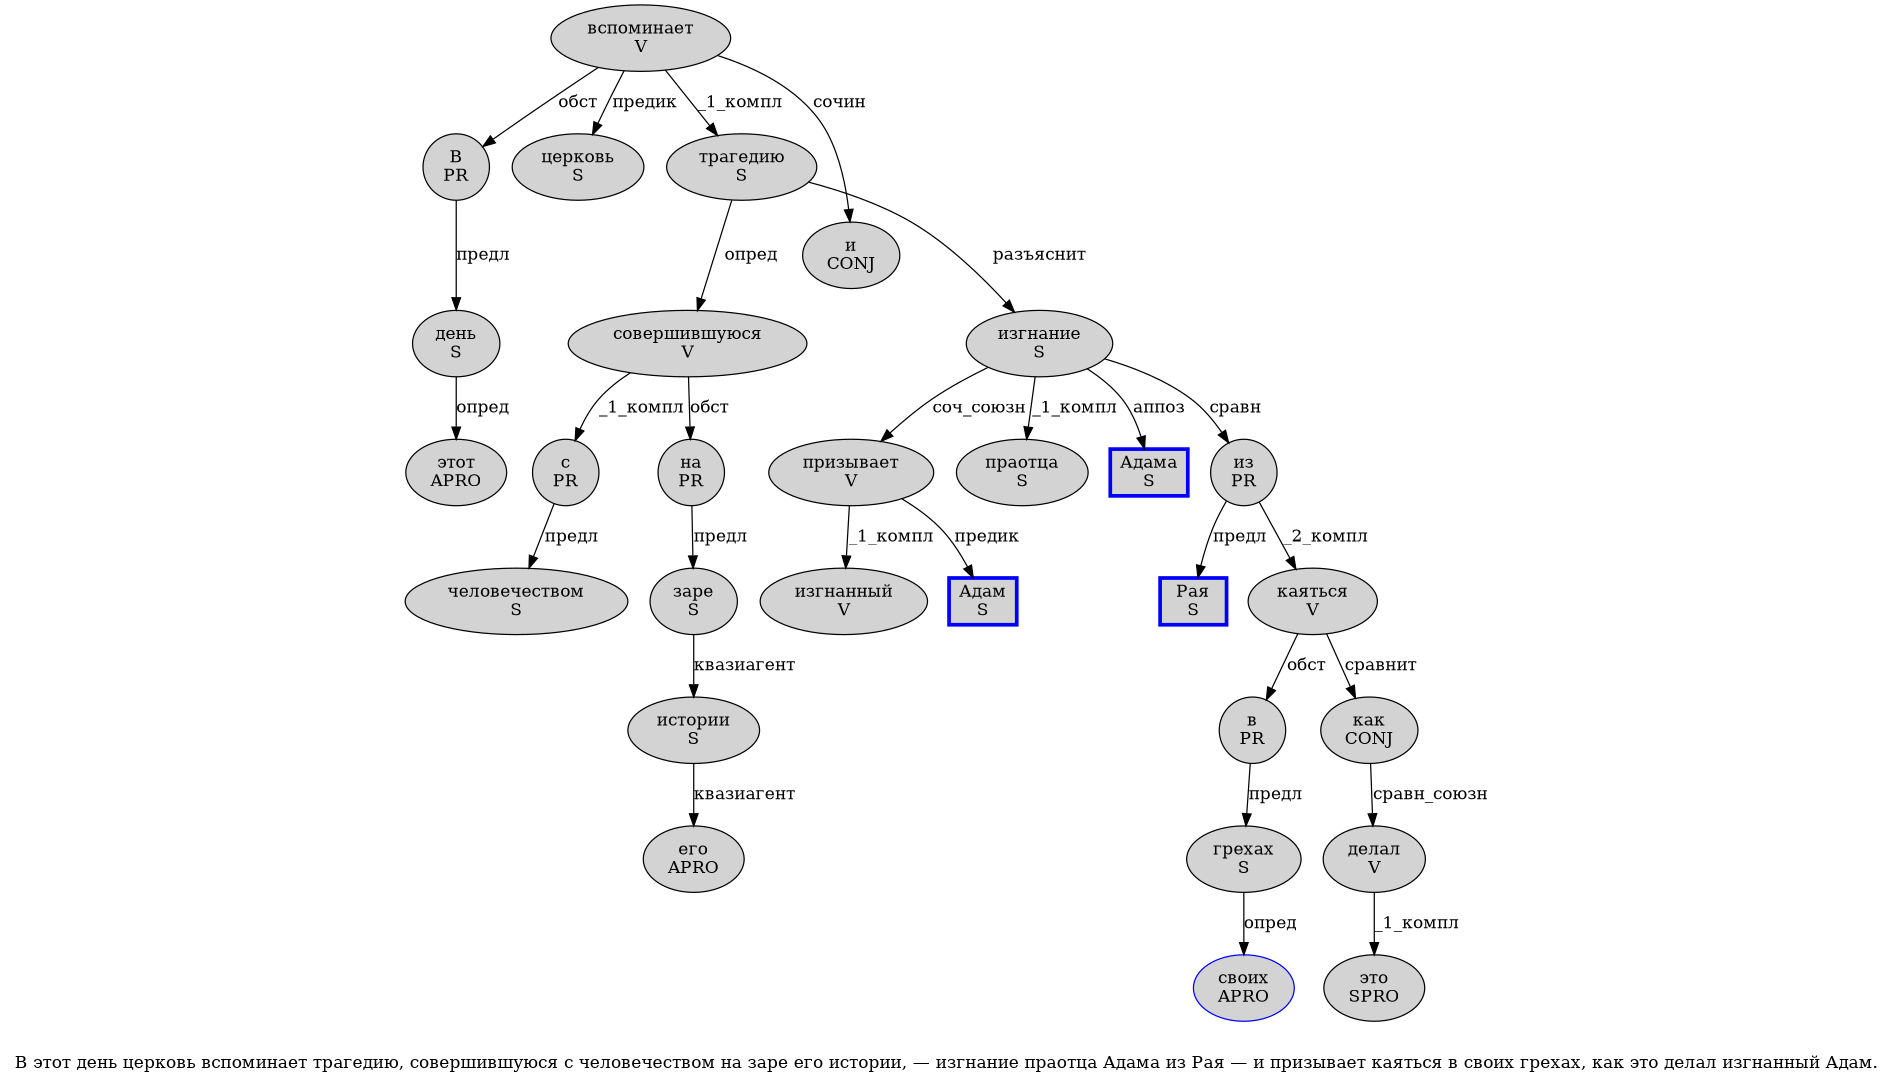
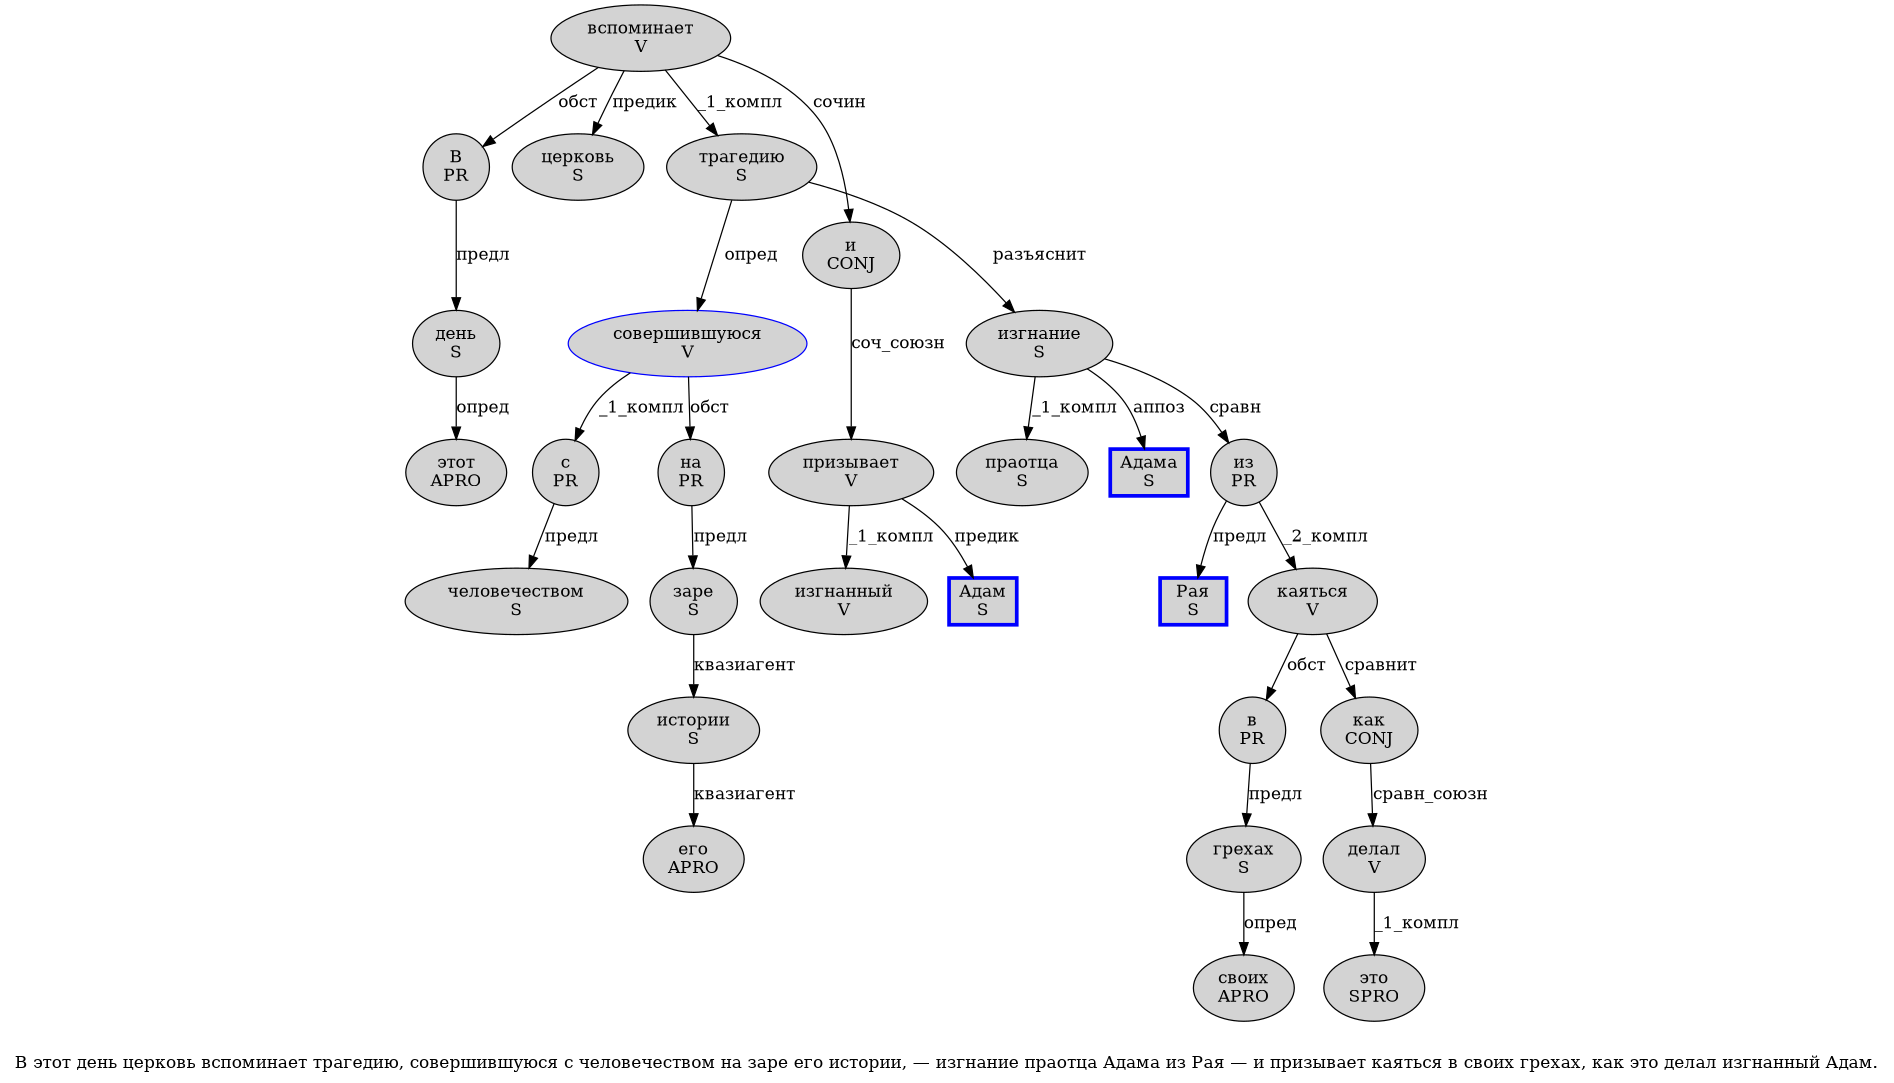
node "совершившуюся V": color black -> blue
edge "изгнание S" -> "призывает V": now "и CONJ" -> "призывает V"
node "своих APRO": color blue -> black
